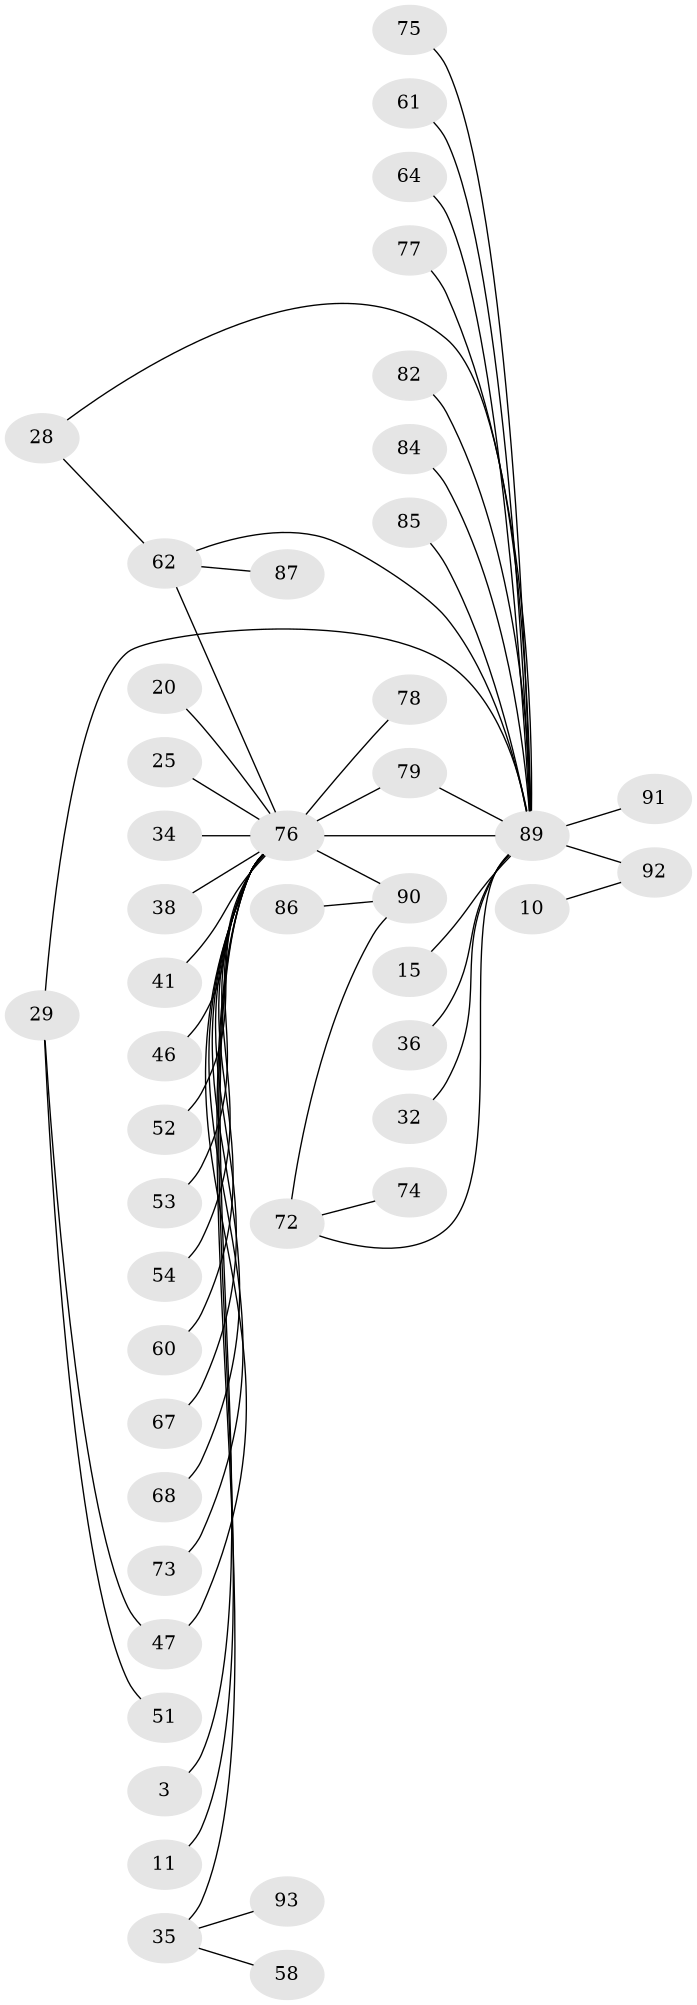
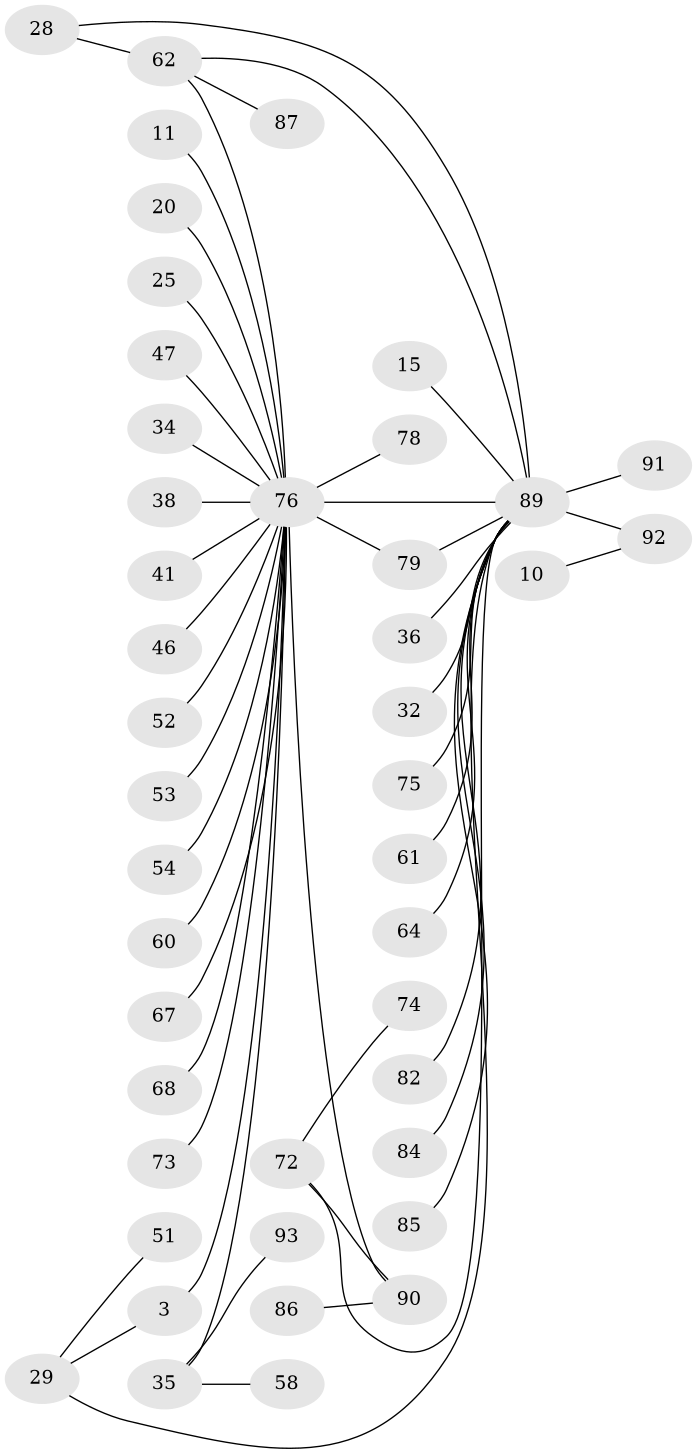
node "77": removed
edge "29" -- "47": now "29" -- "3"
